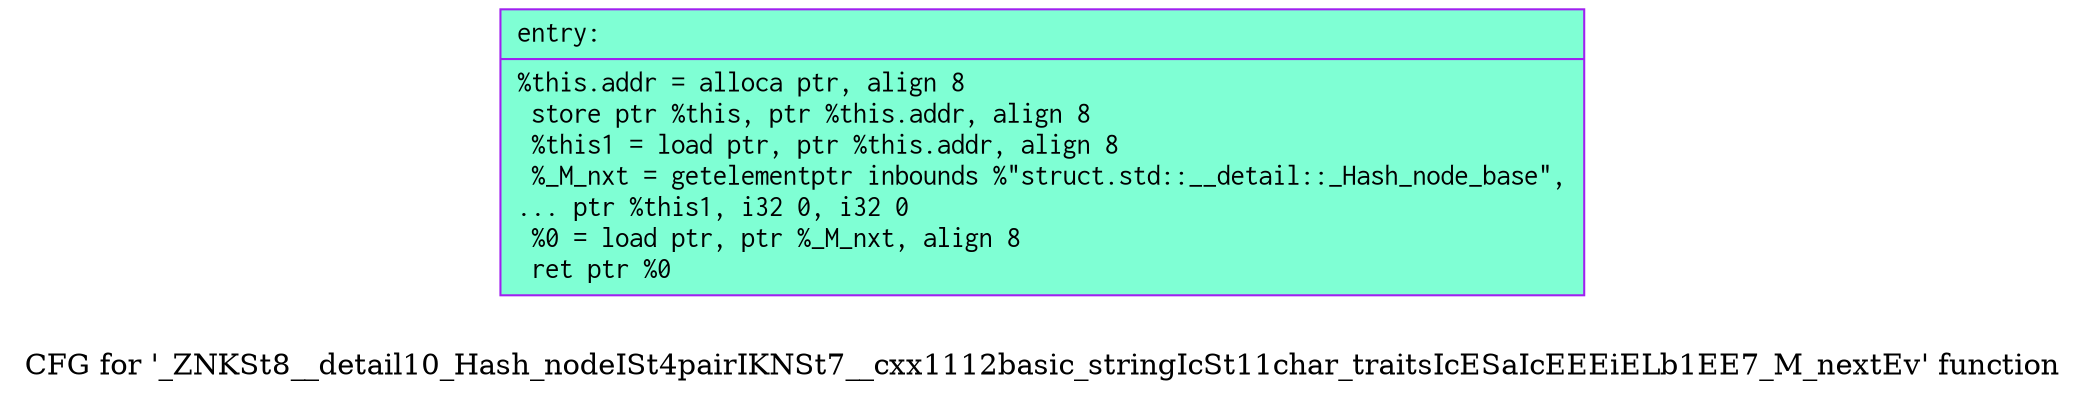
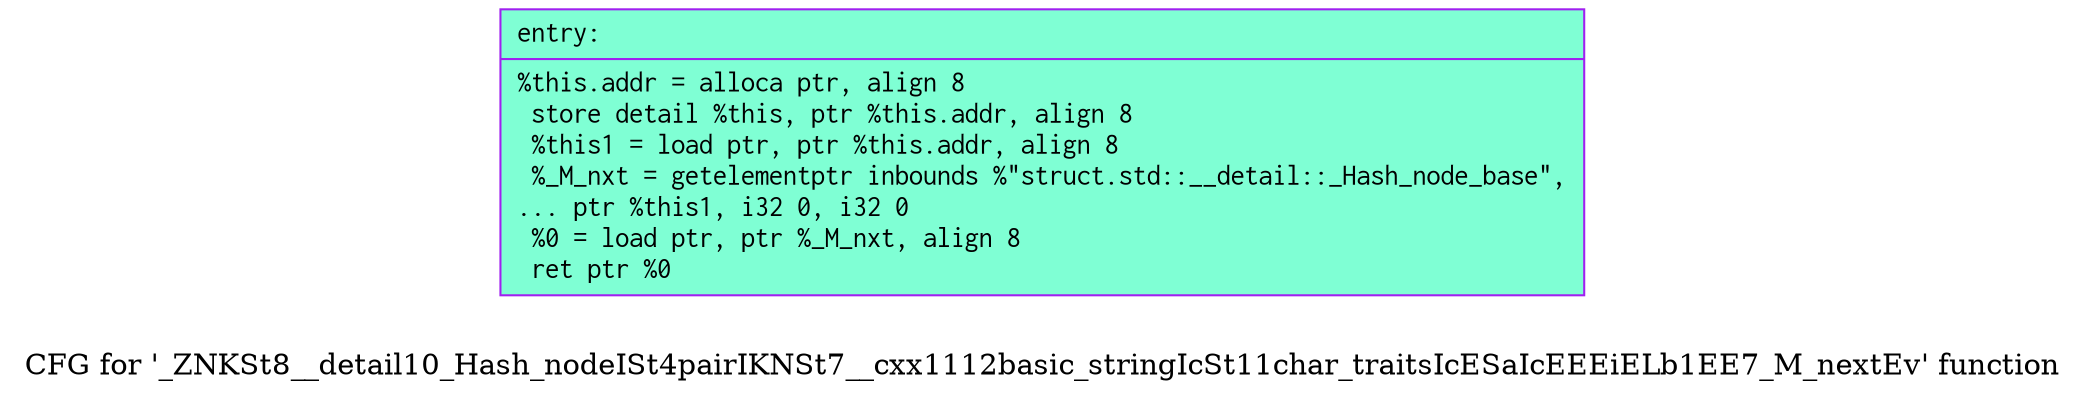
node "entry:": text "store ptr %this, ptr %this.addr, align 8" -> "store detail %this, ptr %this.addr, align 8"
